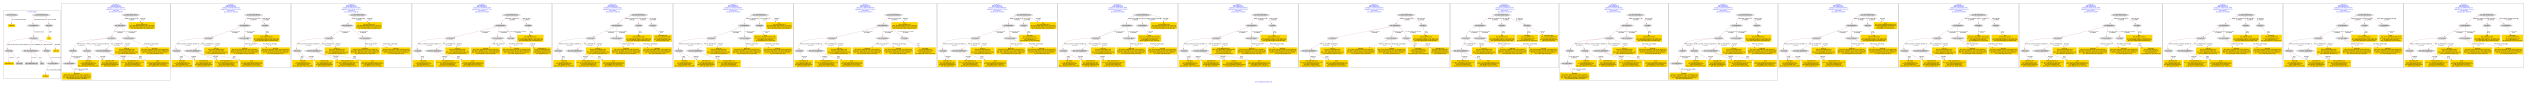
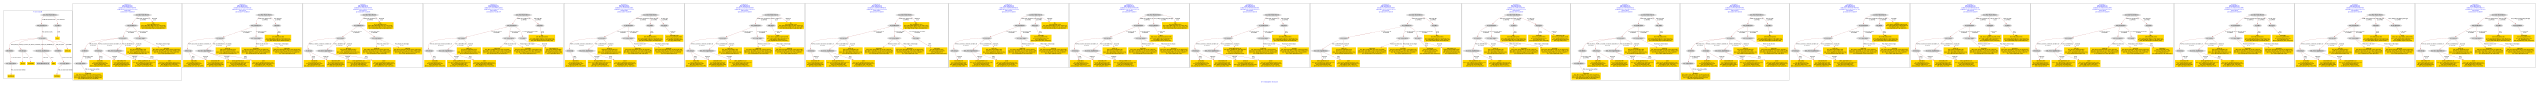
node "E69_Death1": added
node "nationality_URI": label "nationality_URI" -> "the_URI"
node "nationality": fillcolor lightgray -> gold
node "name": fillcolor lightgray -> gold
